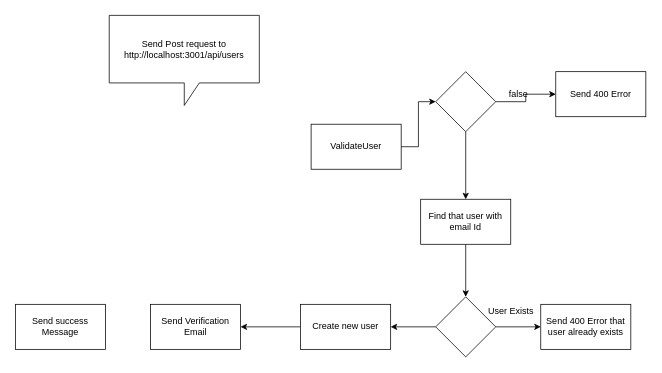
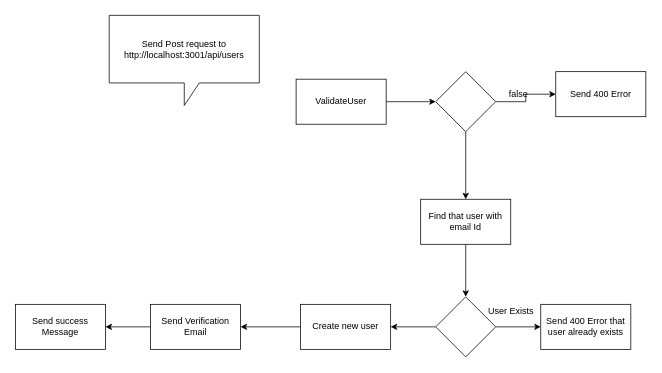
node "ValidateUser": moved (356, 147) -> (341, 102)
edge "Send Verification Email" -> "Send success Message": added
